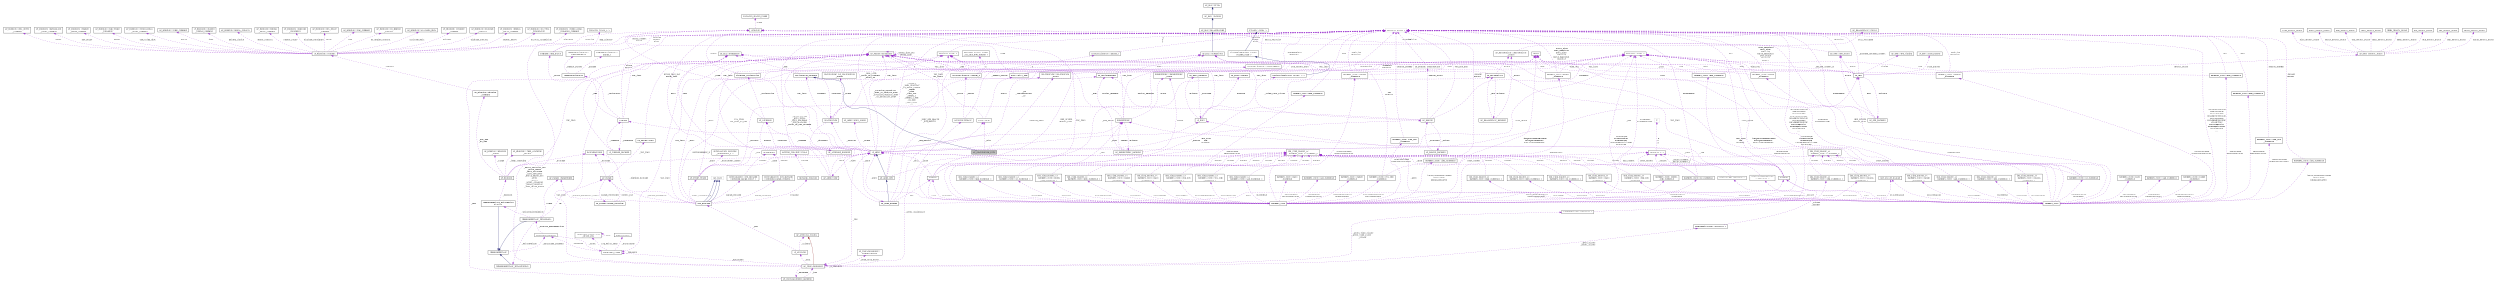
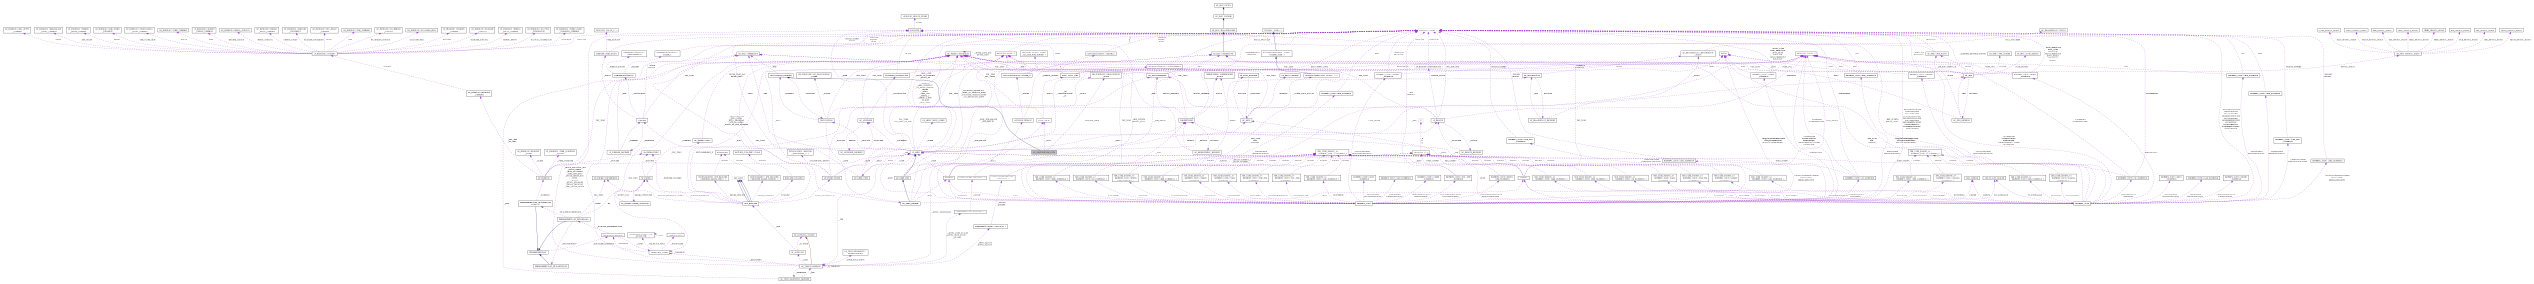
node "ekf_timing": added
